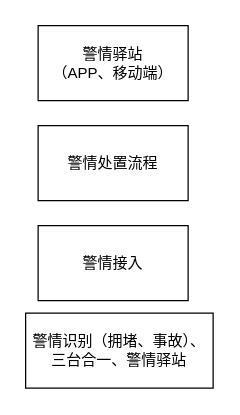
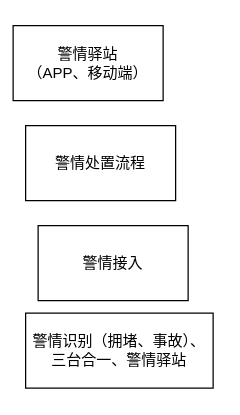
node "警情驿站 （APP、移动端）": moved (113, 63) -> (88, 63)
node "警情处置流程": moved (113, 163) -> (101, 163)
